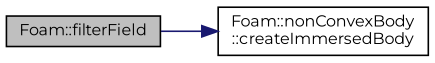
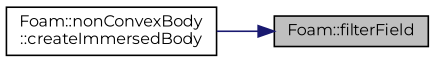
edge "Foam::filterField" -> "Foam::nonConvexBody ::createImmersedBody": reversed
